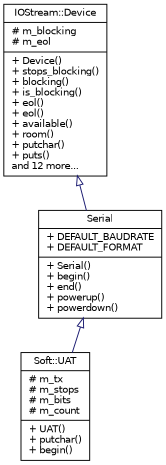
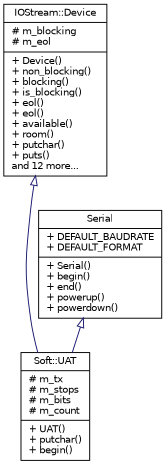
node "IOStream::Device": text "+ stops_blocking()" -> "+ non_blocking()"
edge "Serial" -> "IOStream::Device": now "Soft::UAT" -> "IOStream::Device"
